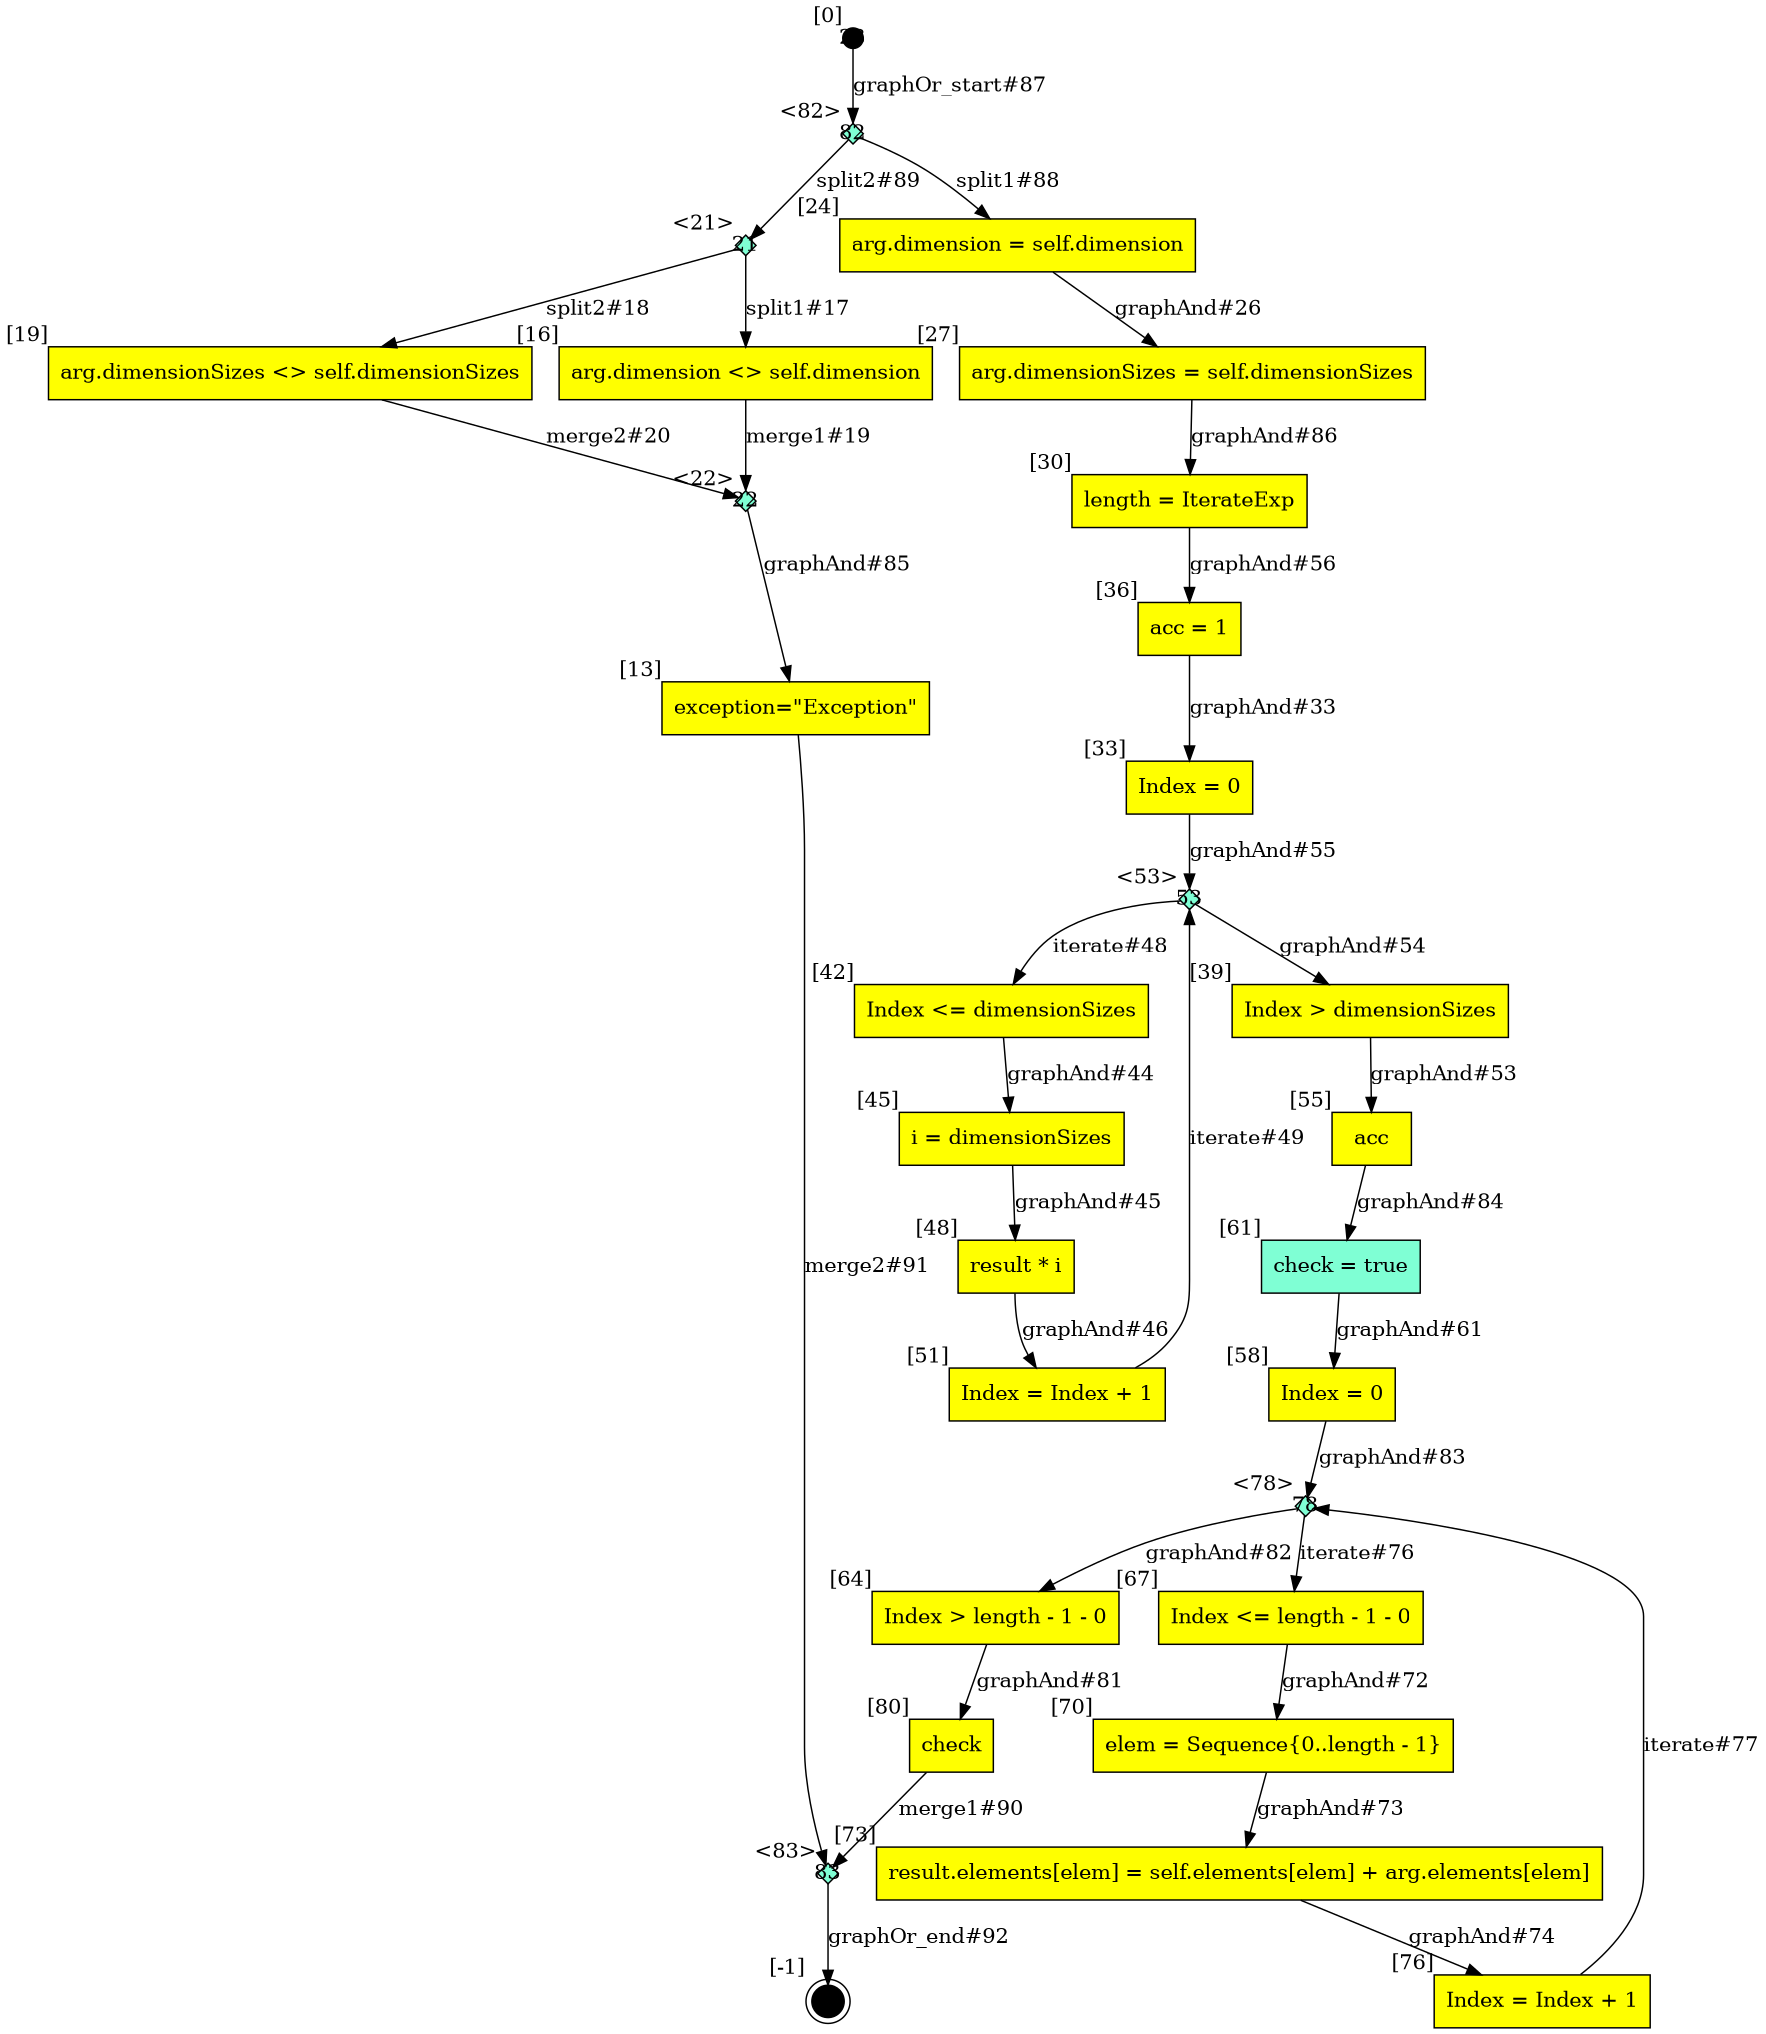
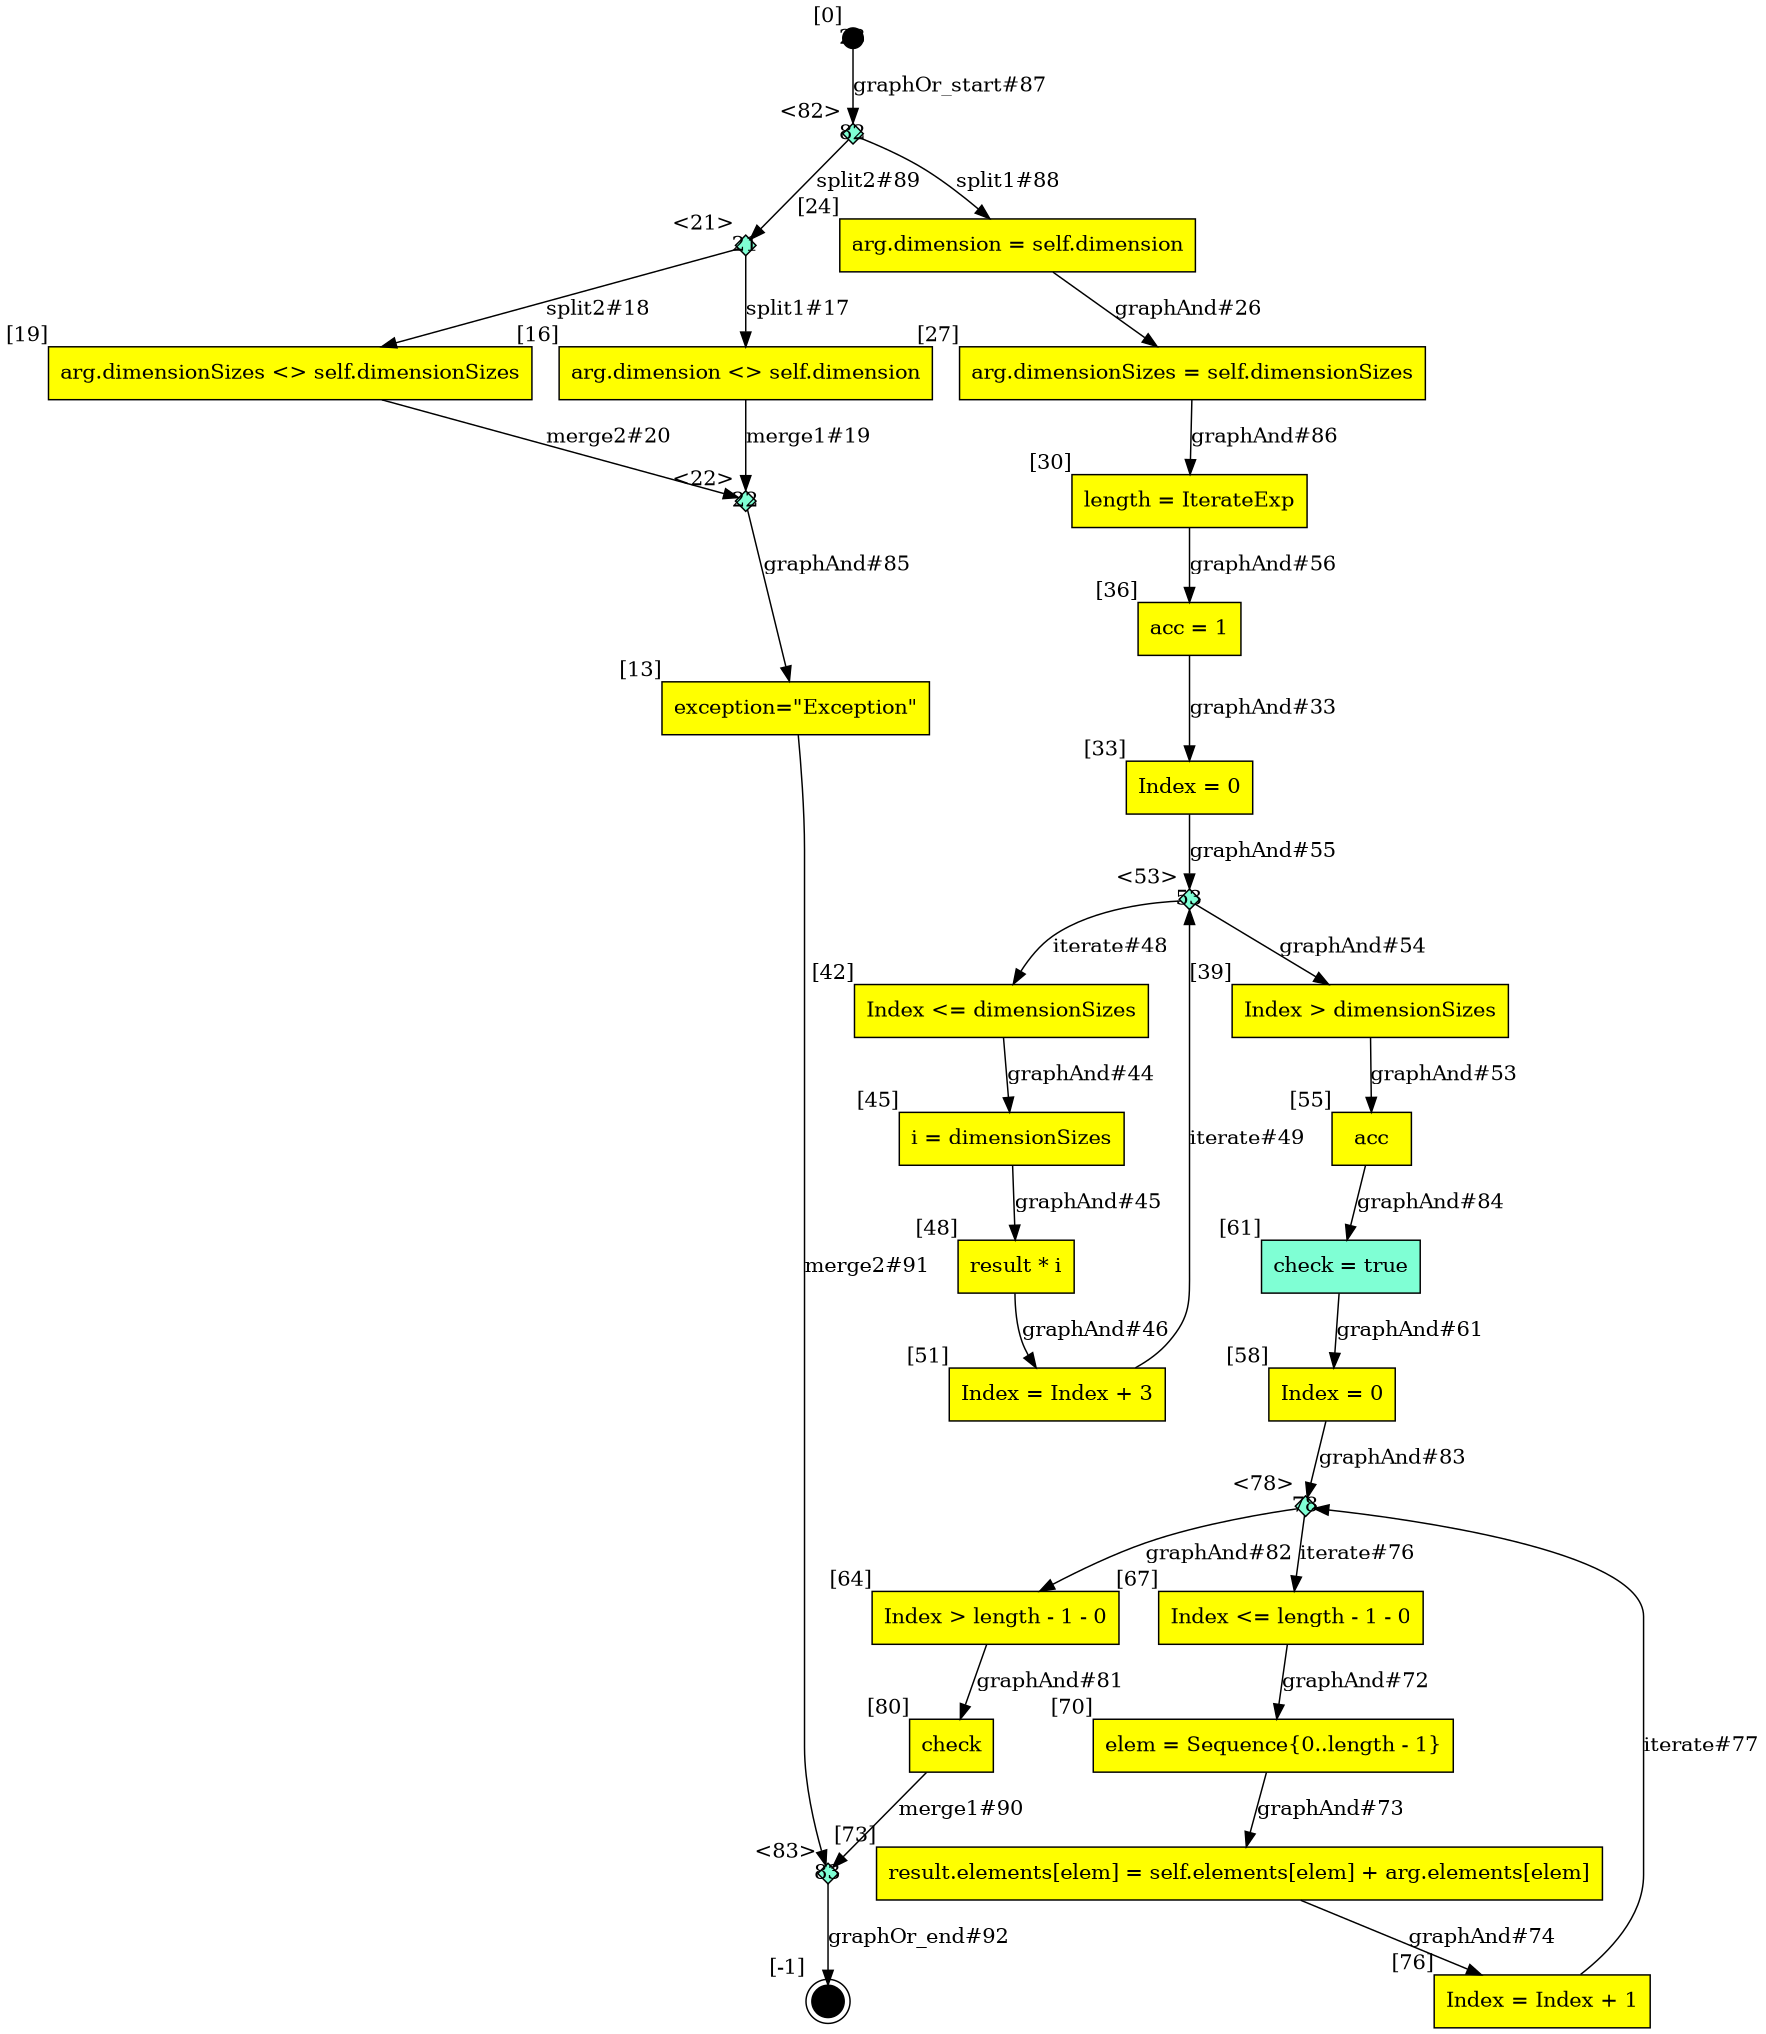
node "Index = Index + 1 [51]": label "Index = Index + 1 [51]" -> "Index = Index + 3 [51]"
